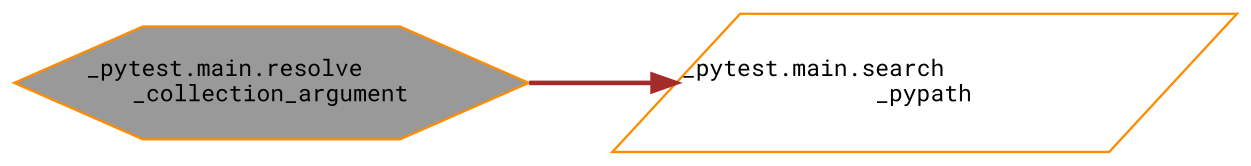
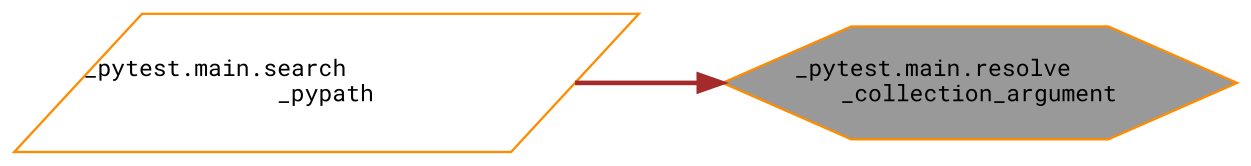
edge "_pytest.main.resolve _collection_argument" -> "_pytest.main.search _pypath": reversed
